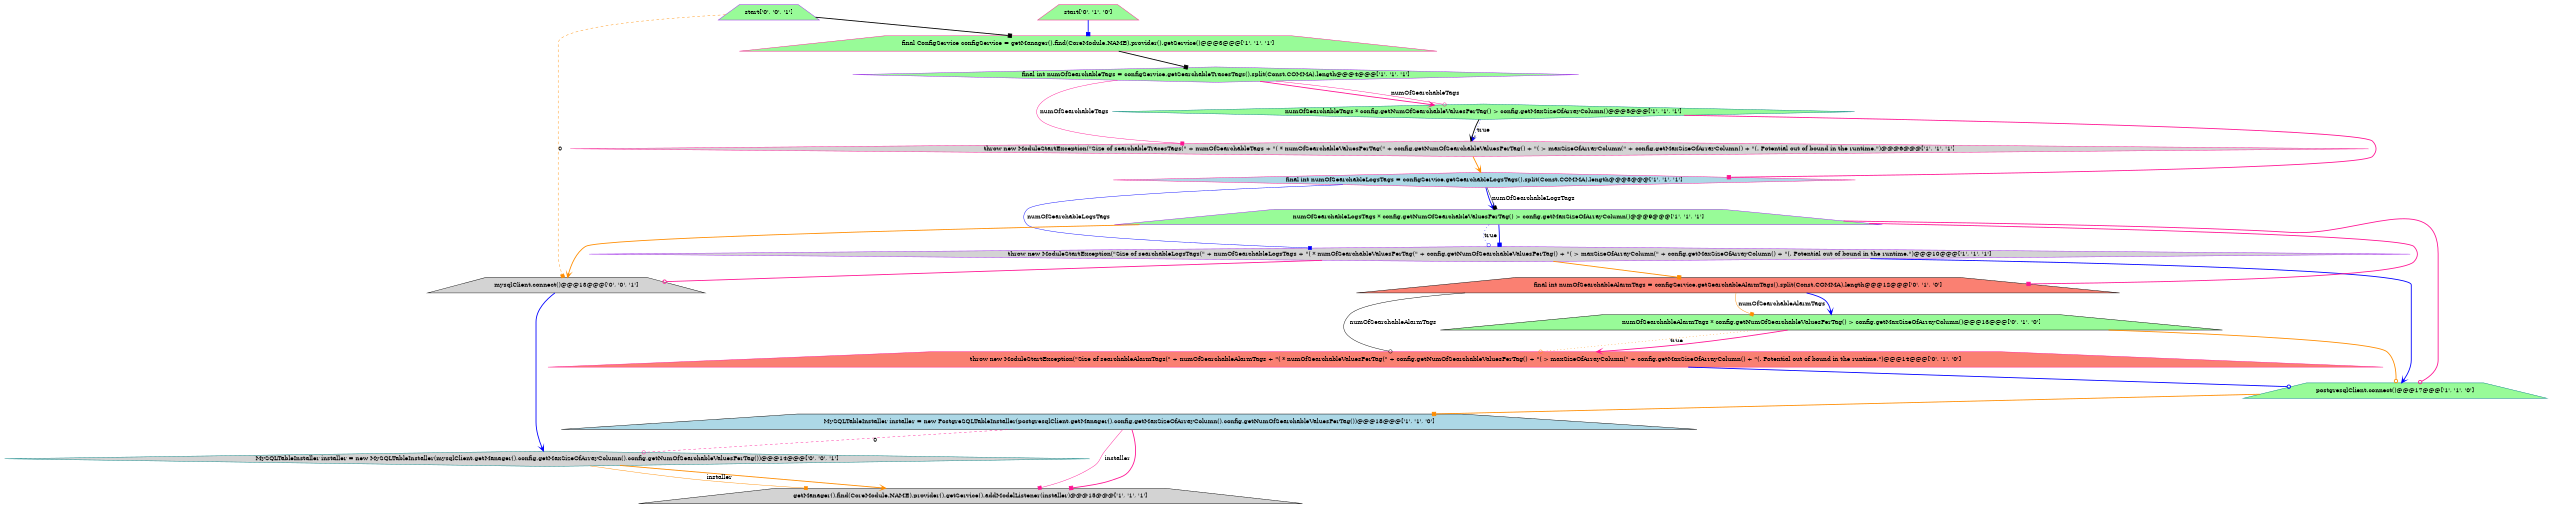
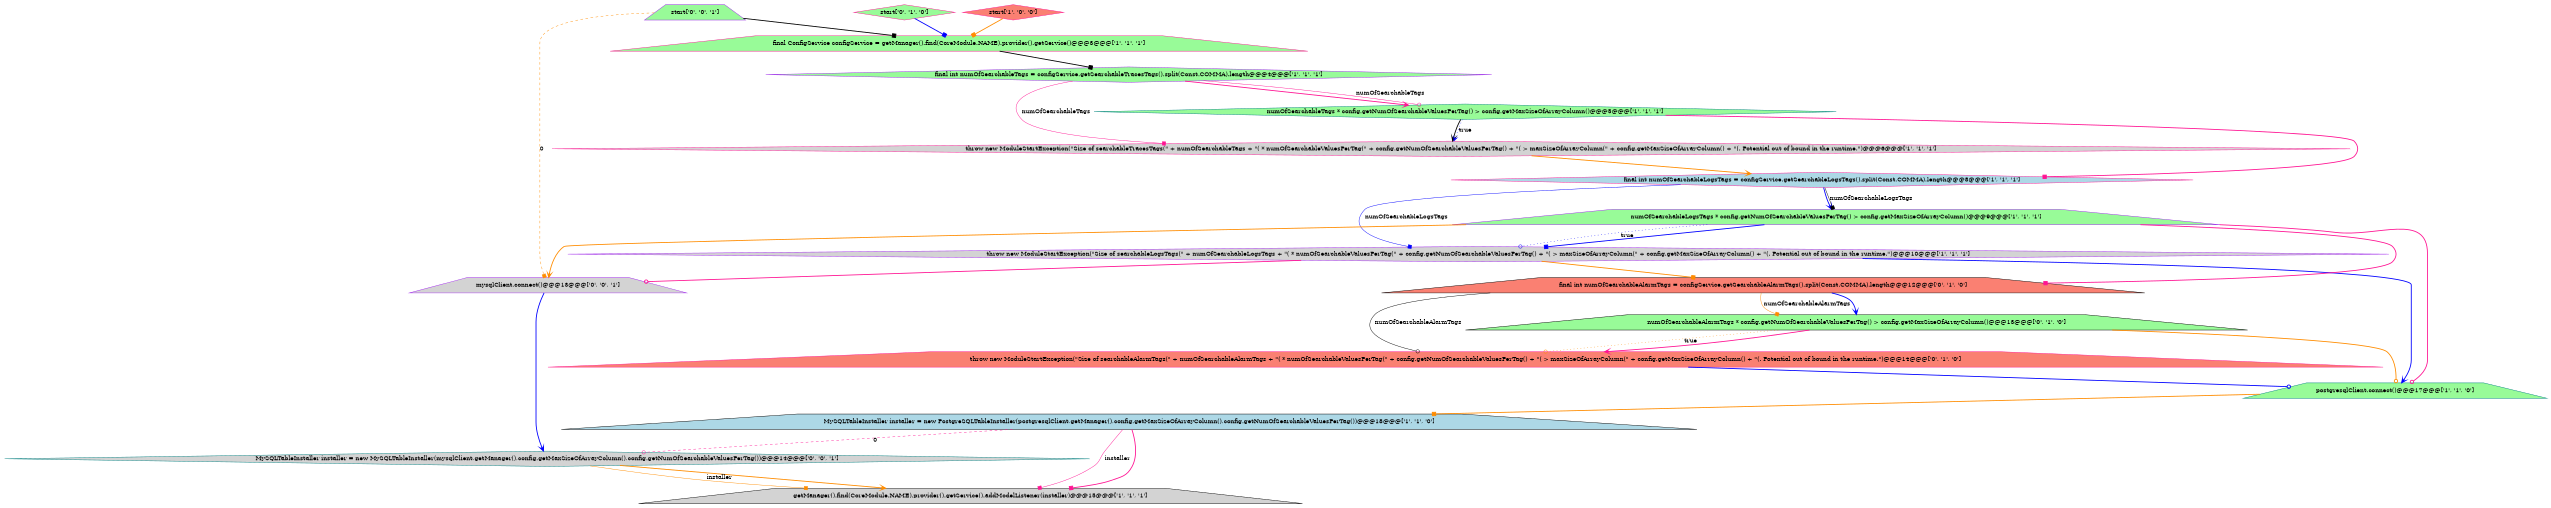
node "start['1', '0', '0']": added
node "start['0', '1', '0']": shape trapezium -> diamond
node "mysqlClient.connect()@@@13@@@['0', '0', '1']": color black -> purple
